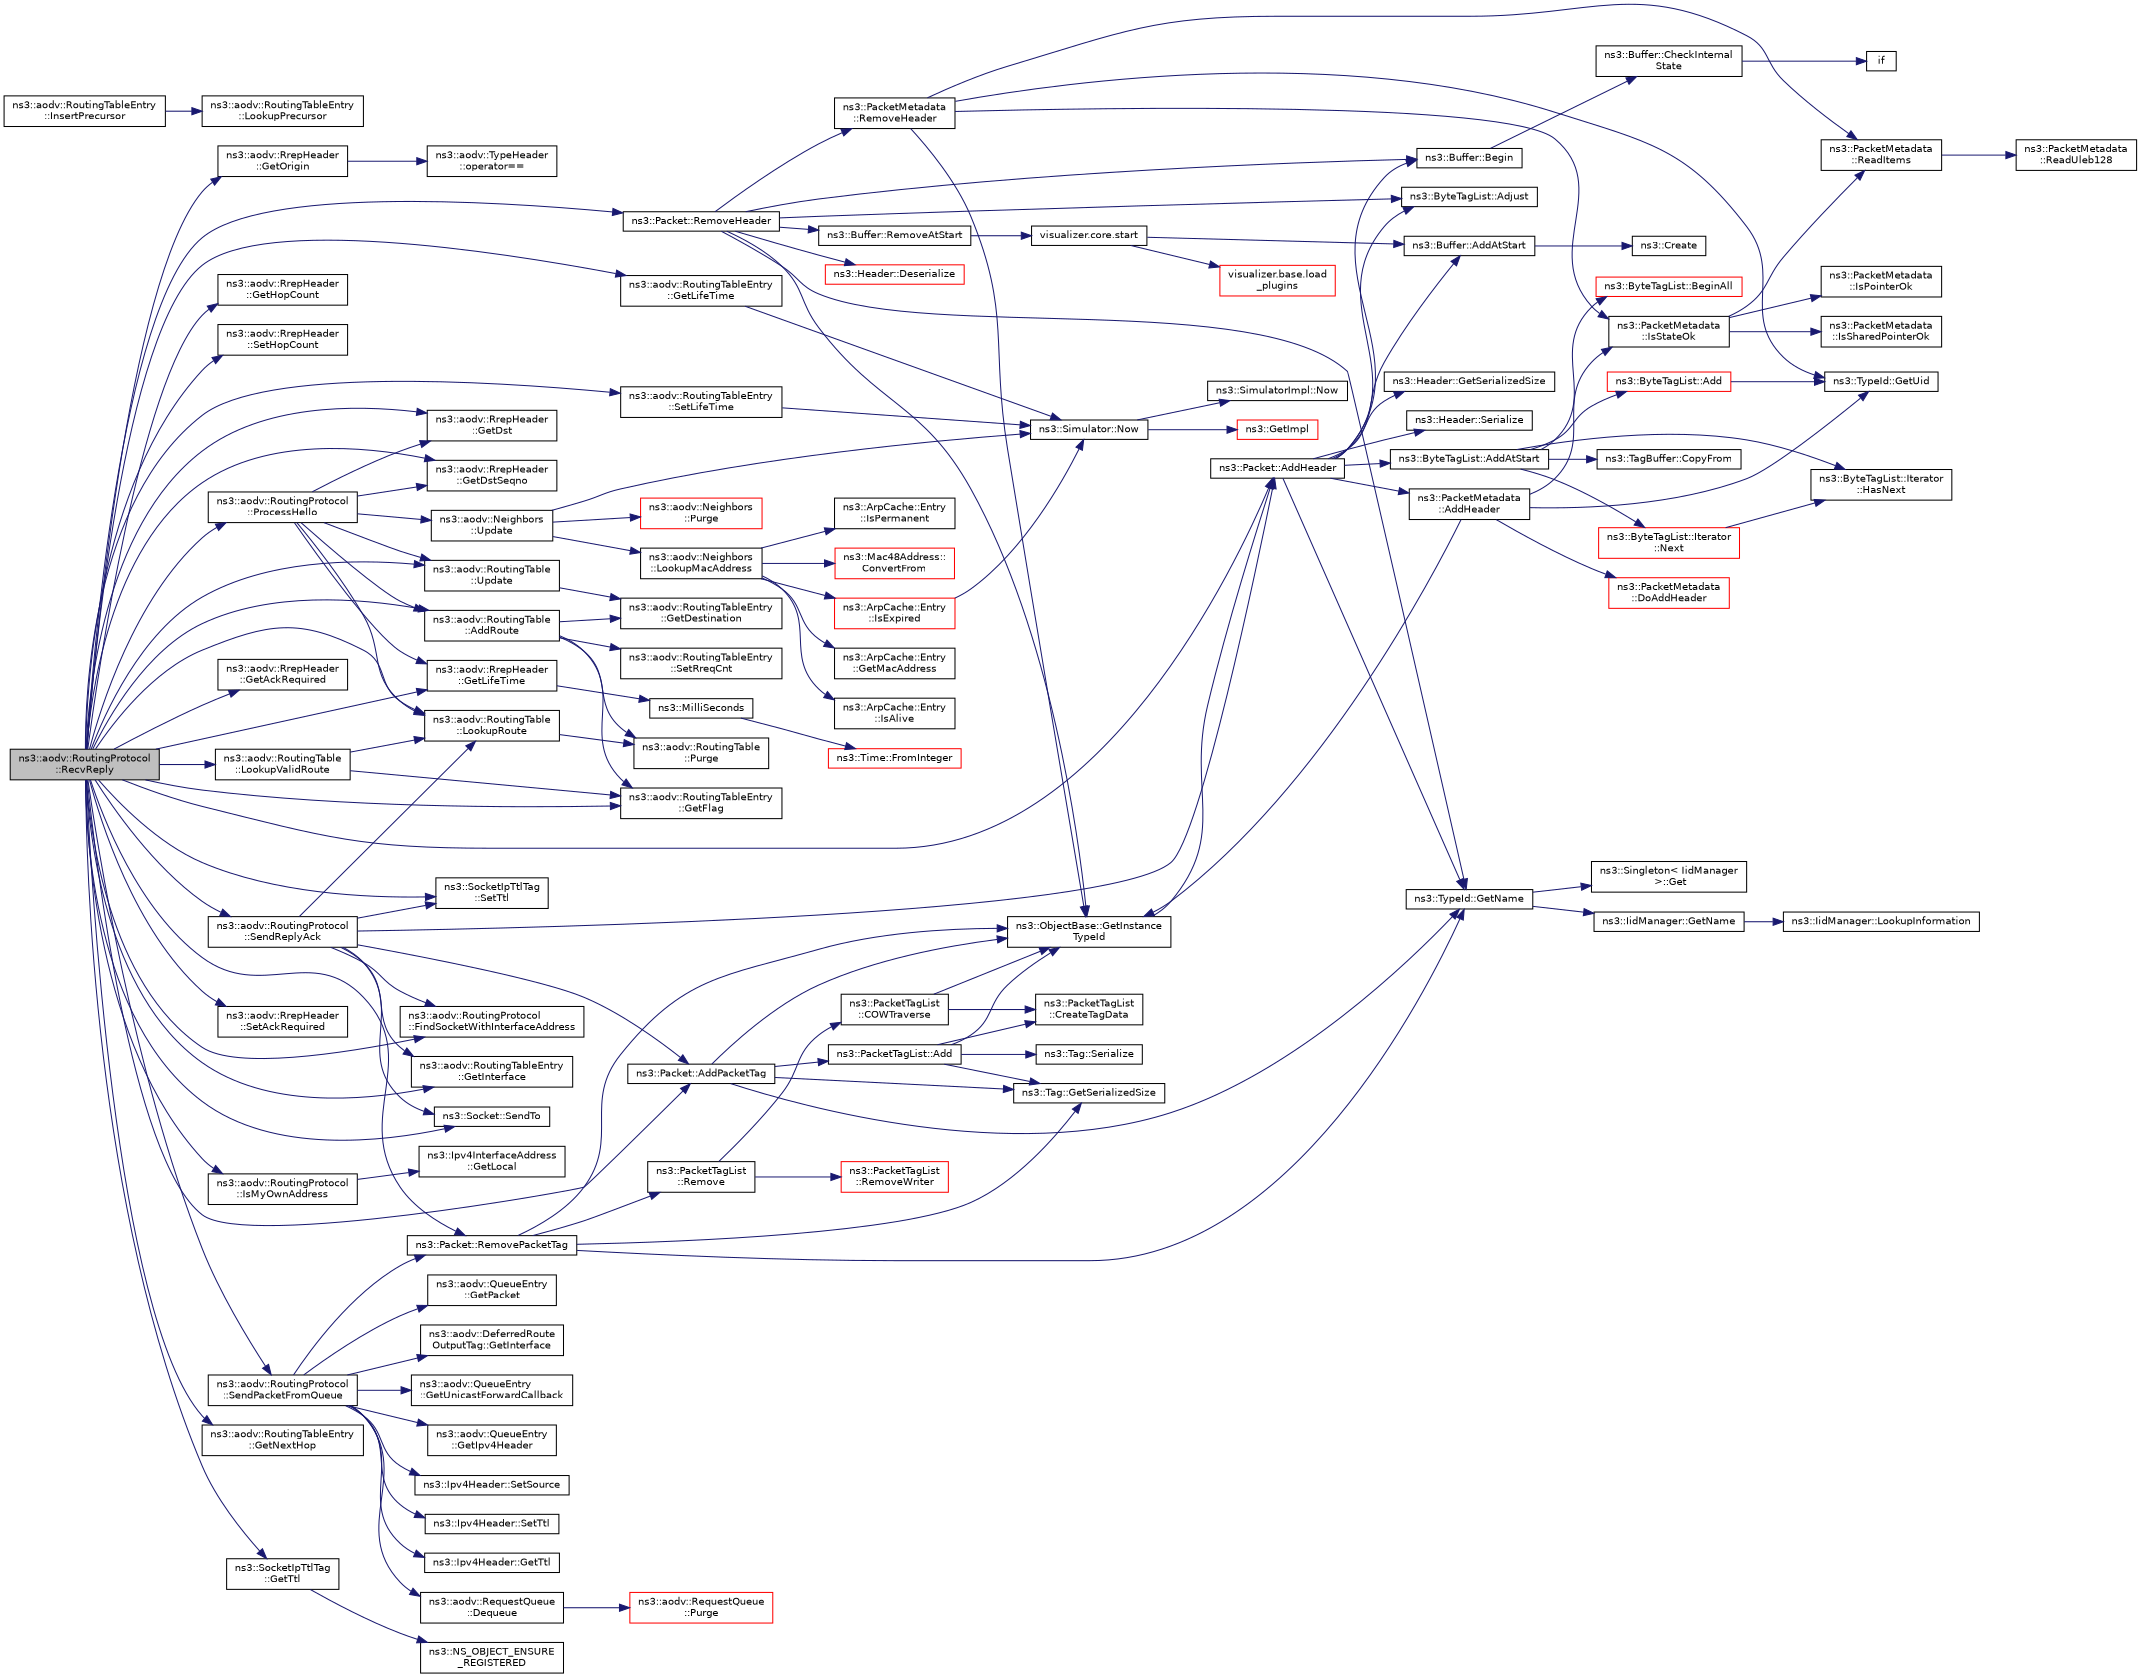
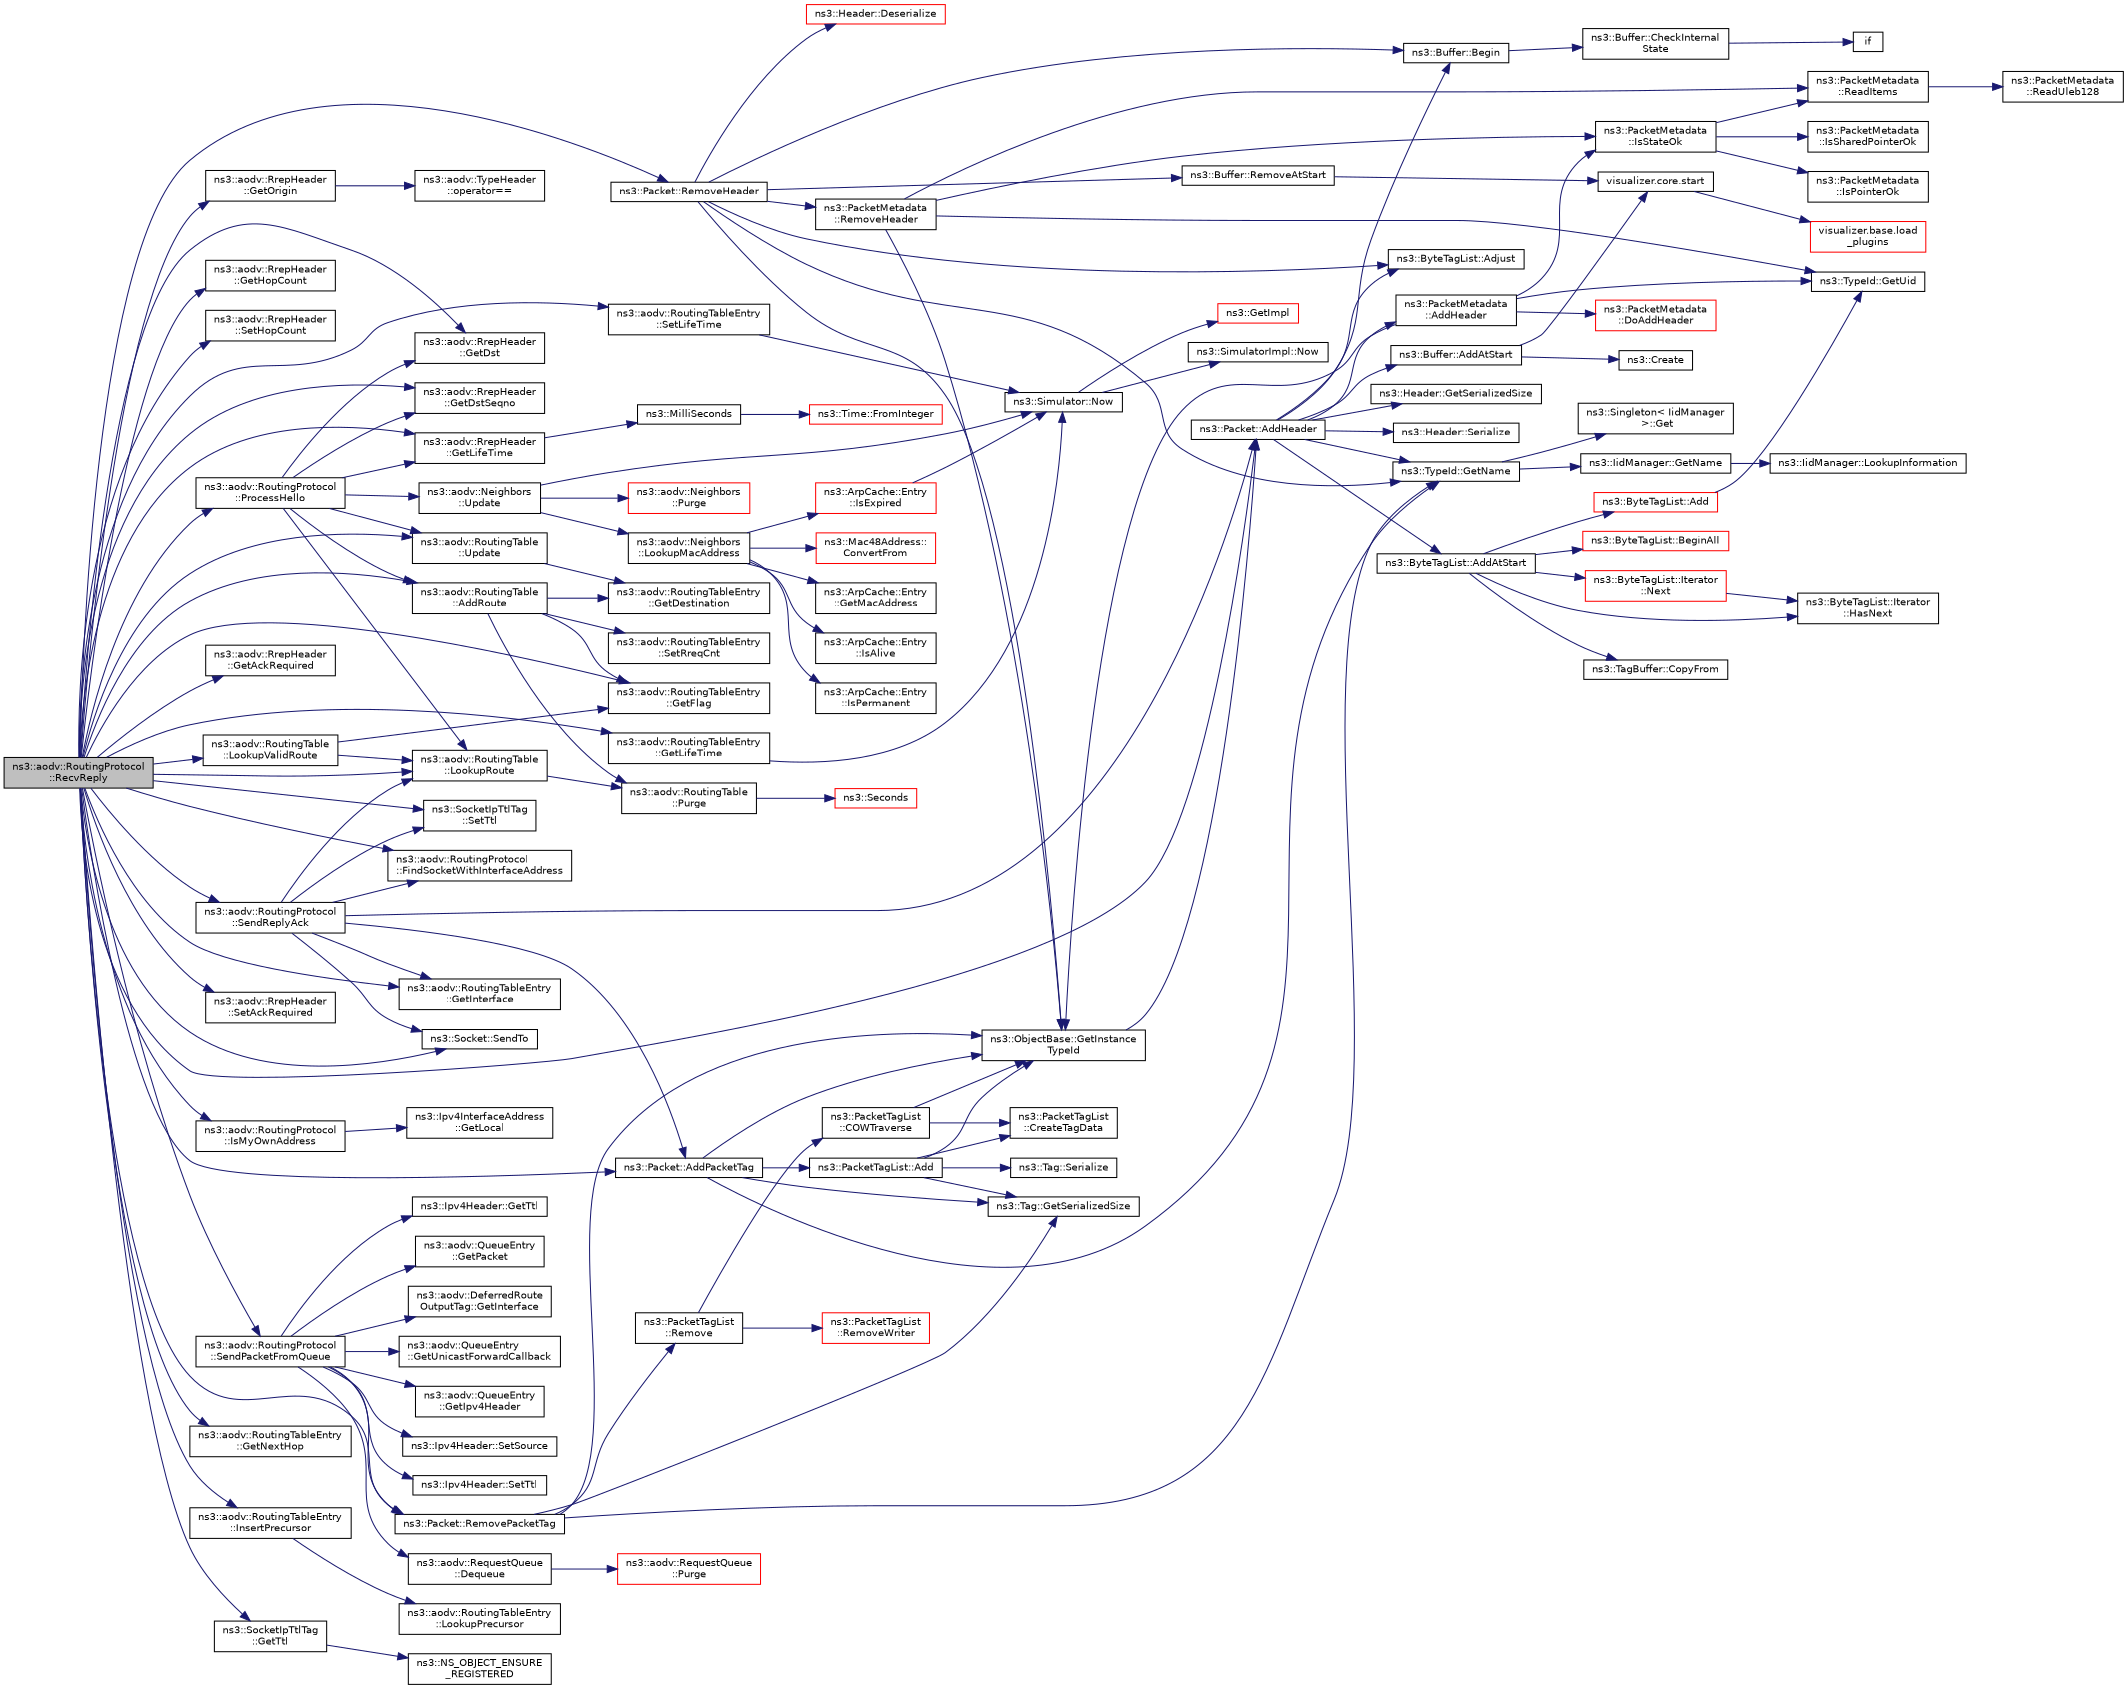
edge "visualizer.core.start" -> "ns3::Buffer::AddAtStart": reversed
node "ns3::Seconds": added
edge "ns3::aodv::RoutingProtocol ::RecvReply" -> "ns3::aodv::RoutingTableEntry ::InsertPrecursor": added
